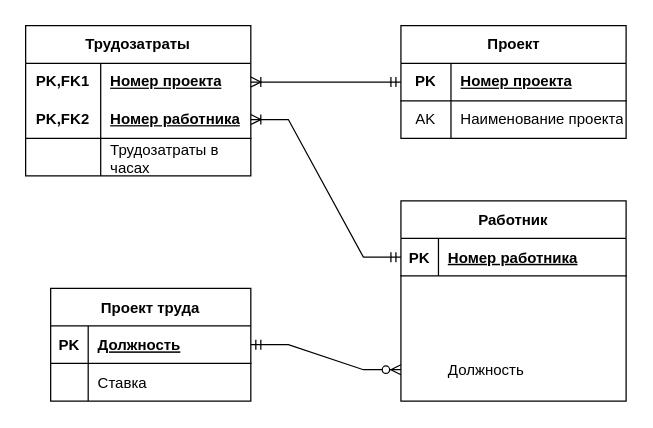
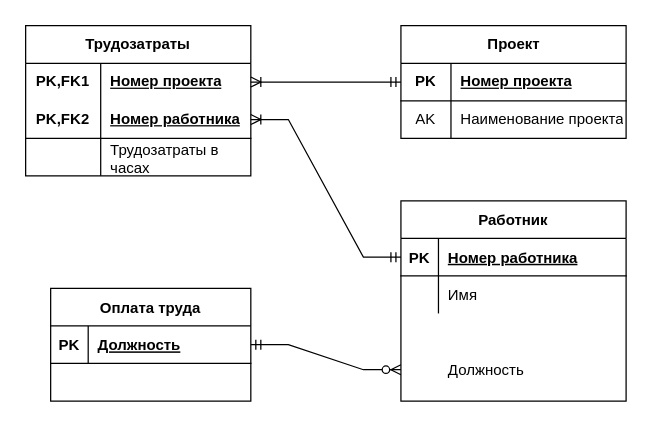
node "Имя": added
node "Проект труда": label "Проект труда" -> "Оплата труда"
node "Ставка": removed
